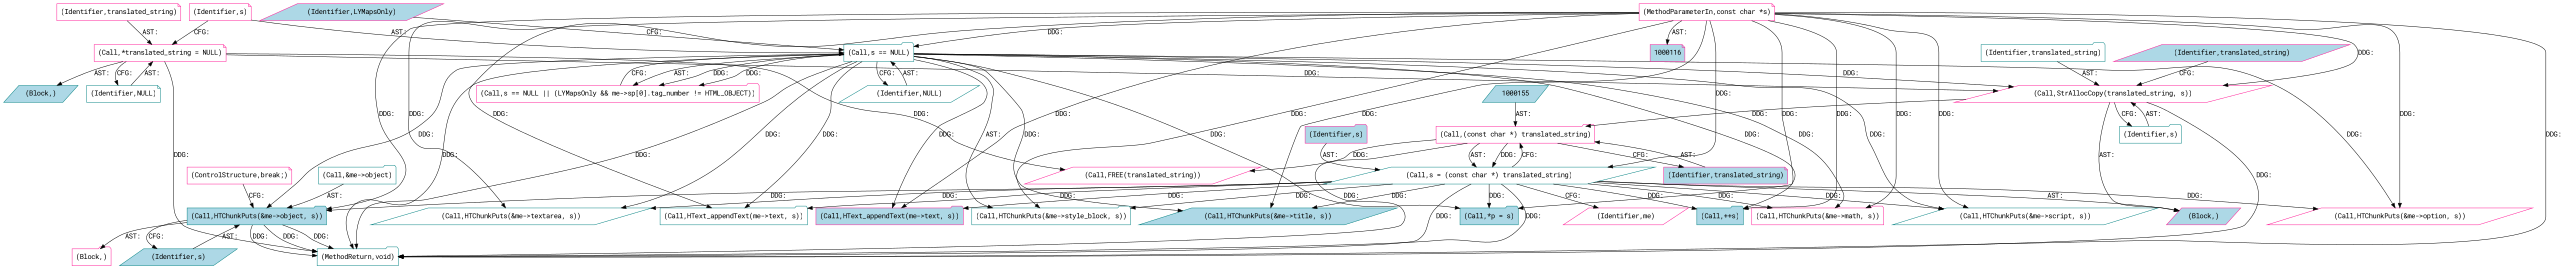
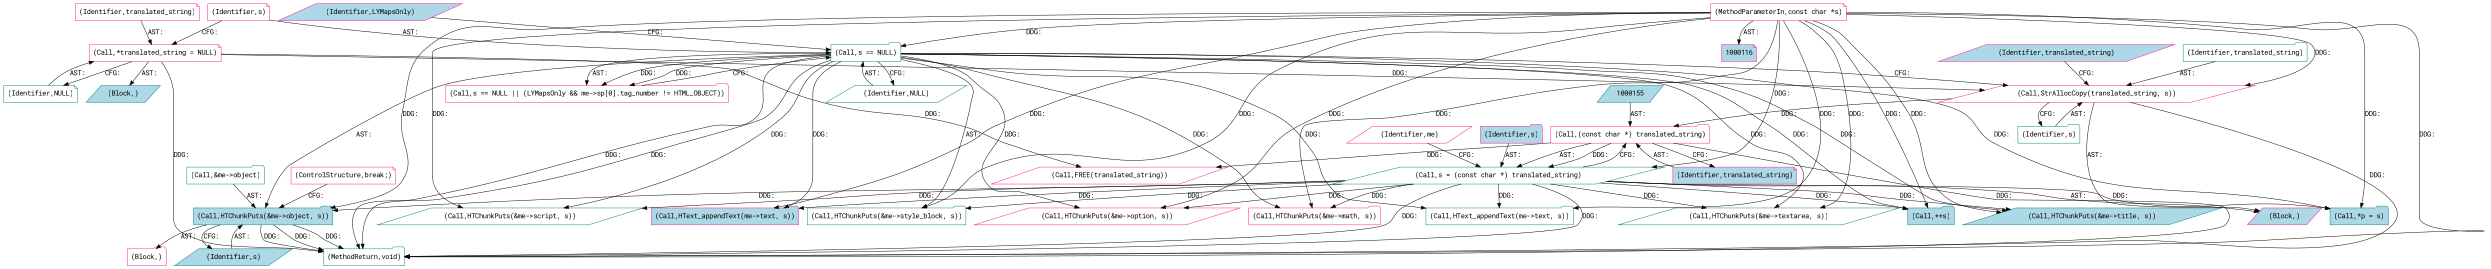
edge "(Call,s == NULL)" -> "(Call,StrAllocCopy(translated_string, s))": label "DDG: " -> "CFG: "
edge "(Call,s == NULL)" -> "(Call,HTChunkPuts(&me->object, s))": label "DDG: " -> "AST: "
edge "(Call,s = (const char *) translated_string)" -> "(Identifier,me)": reversed
